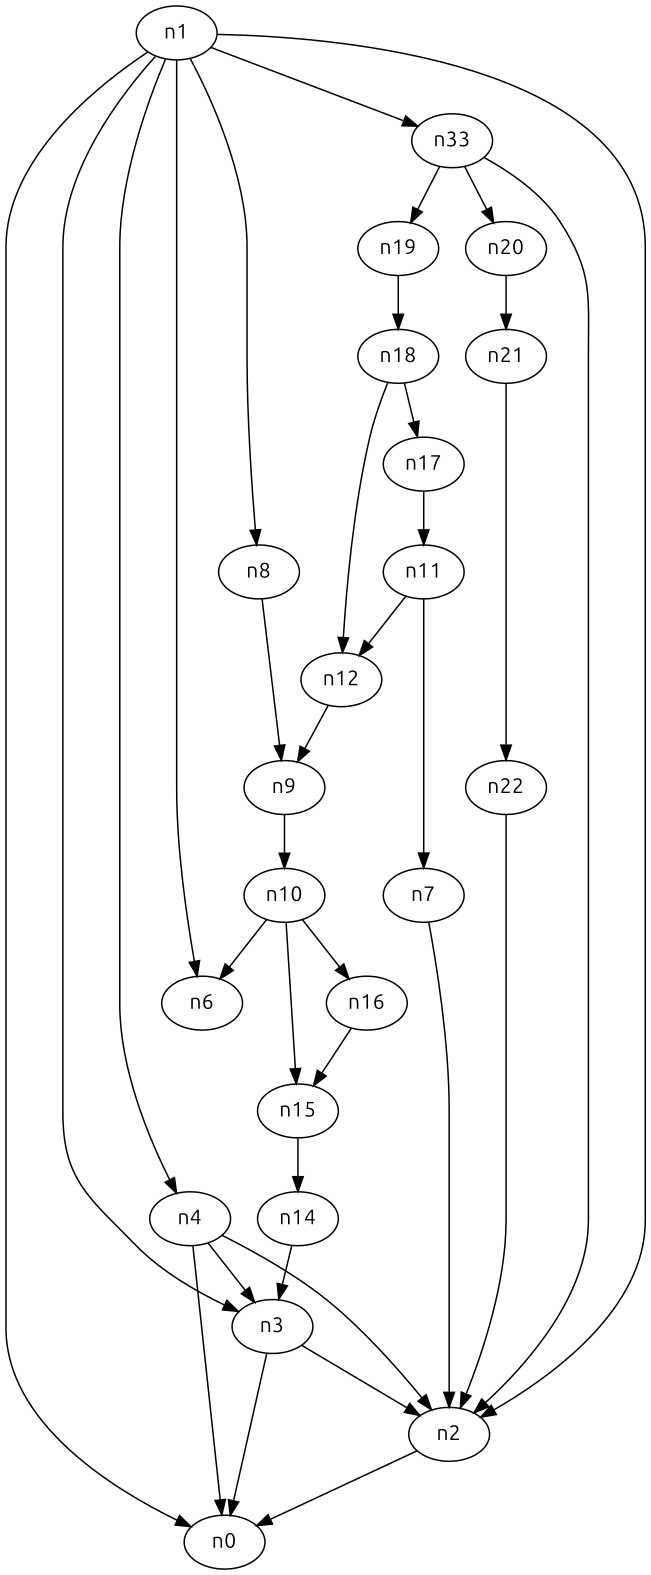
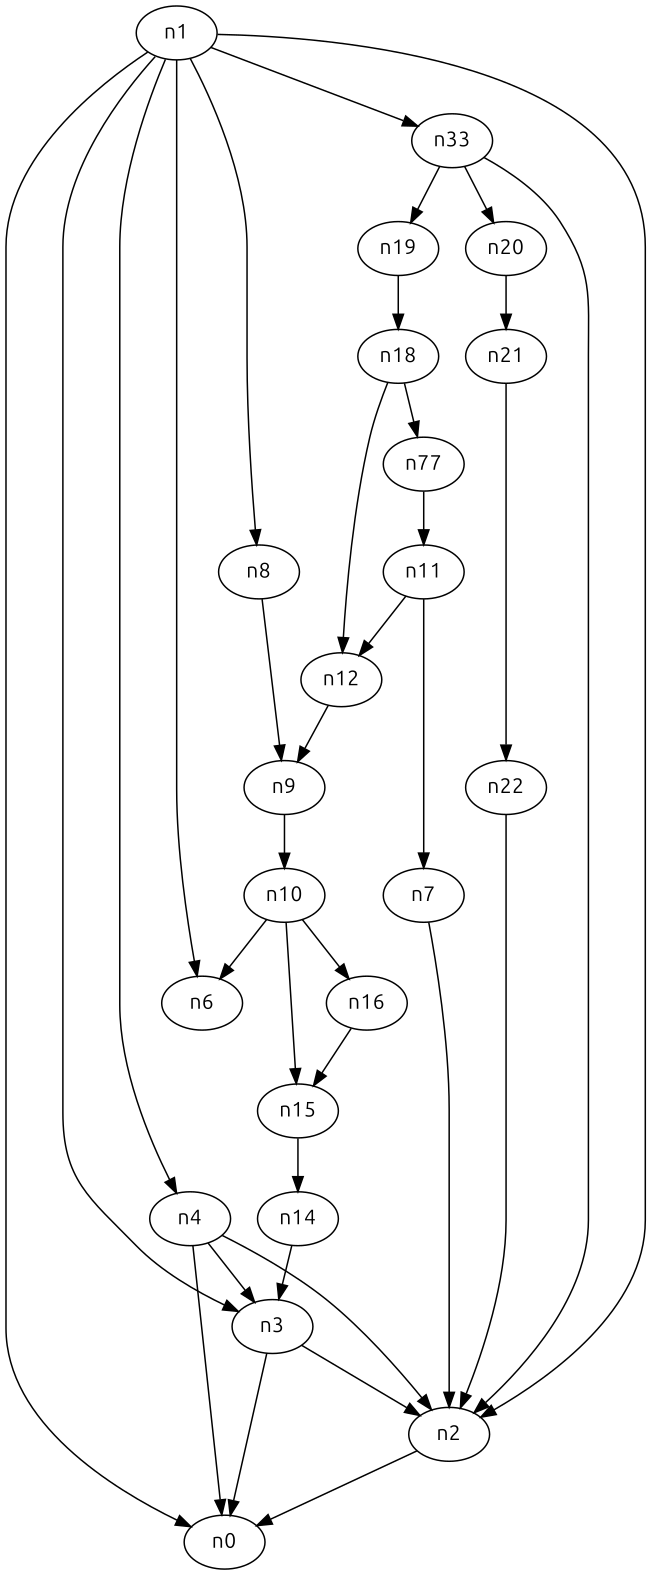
node "n17": label "n17" -> "n77"
